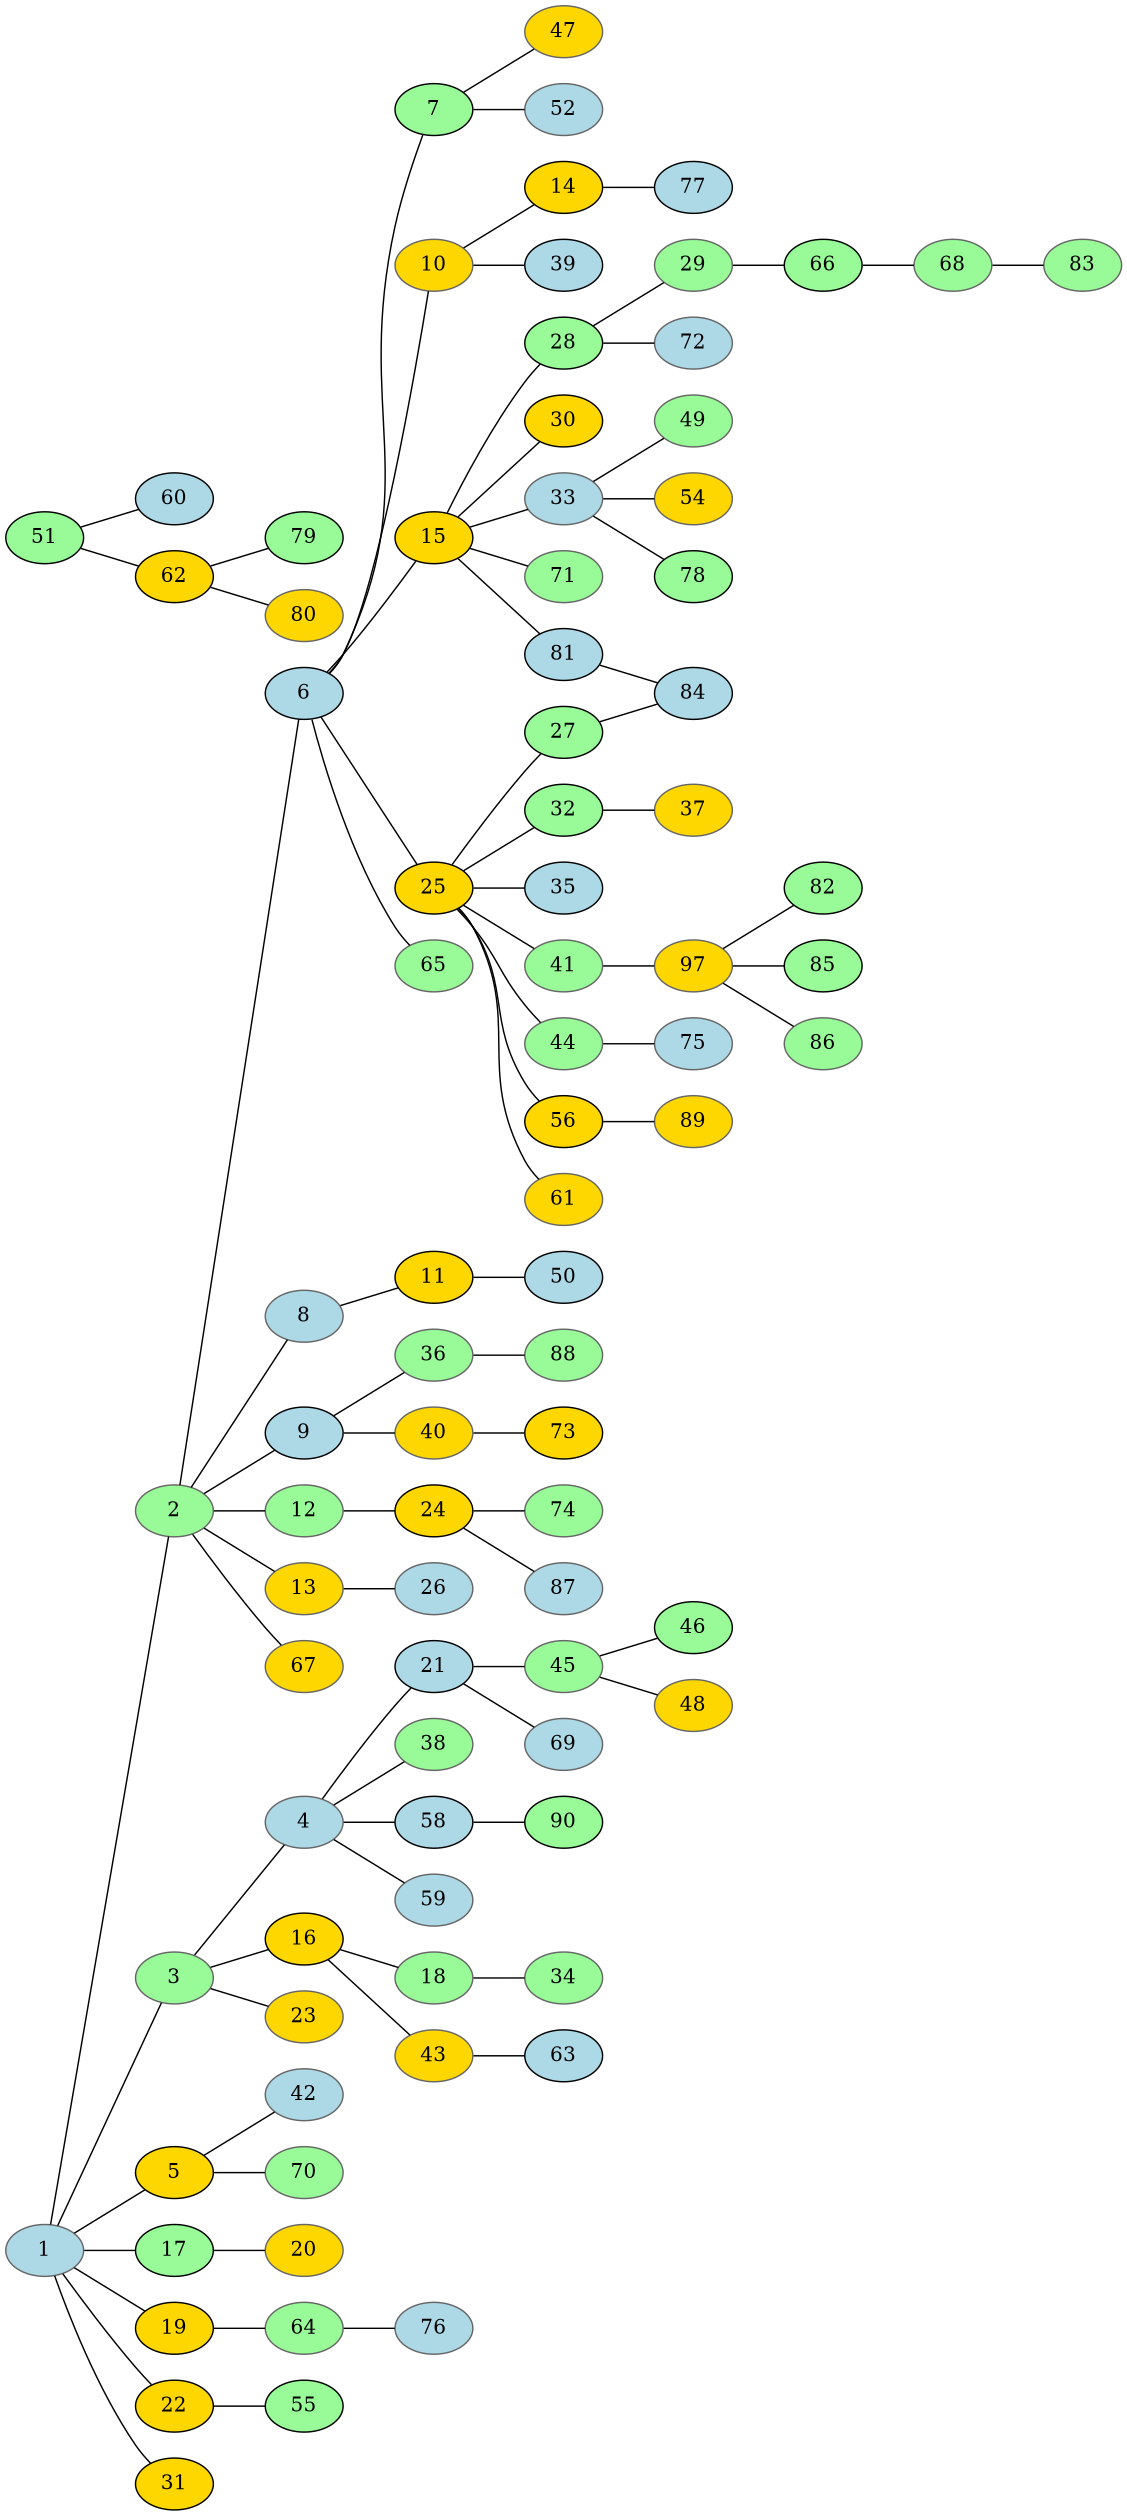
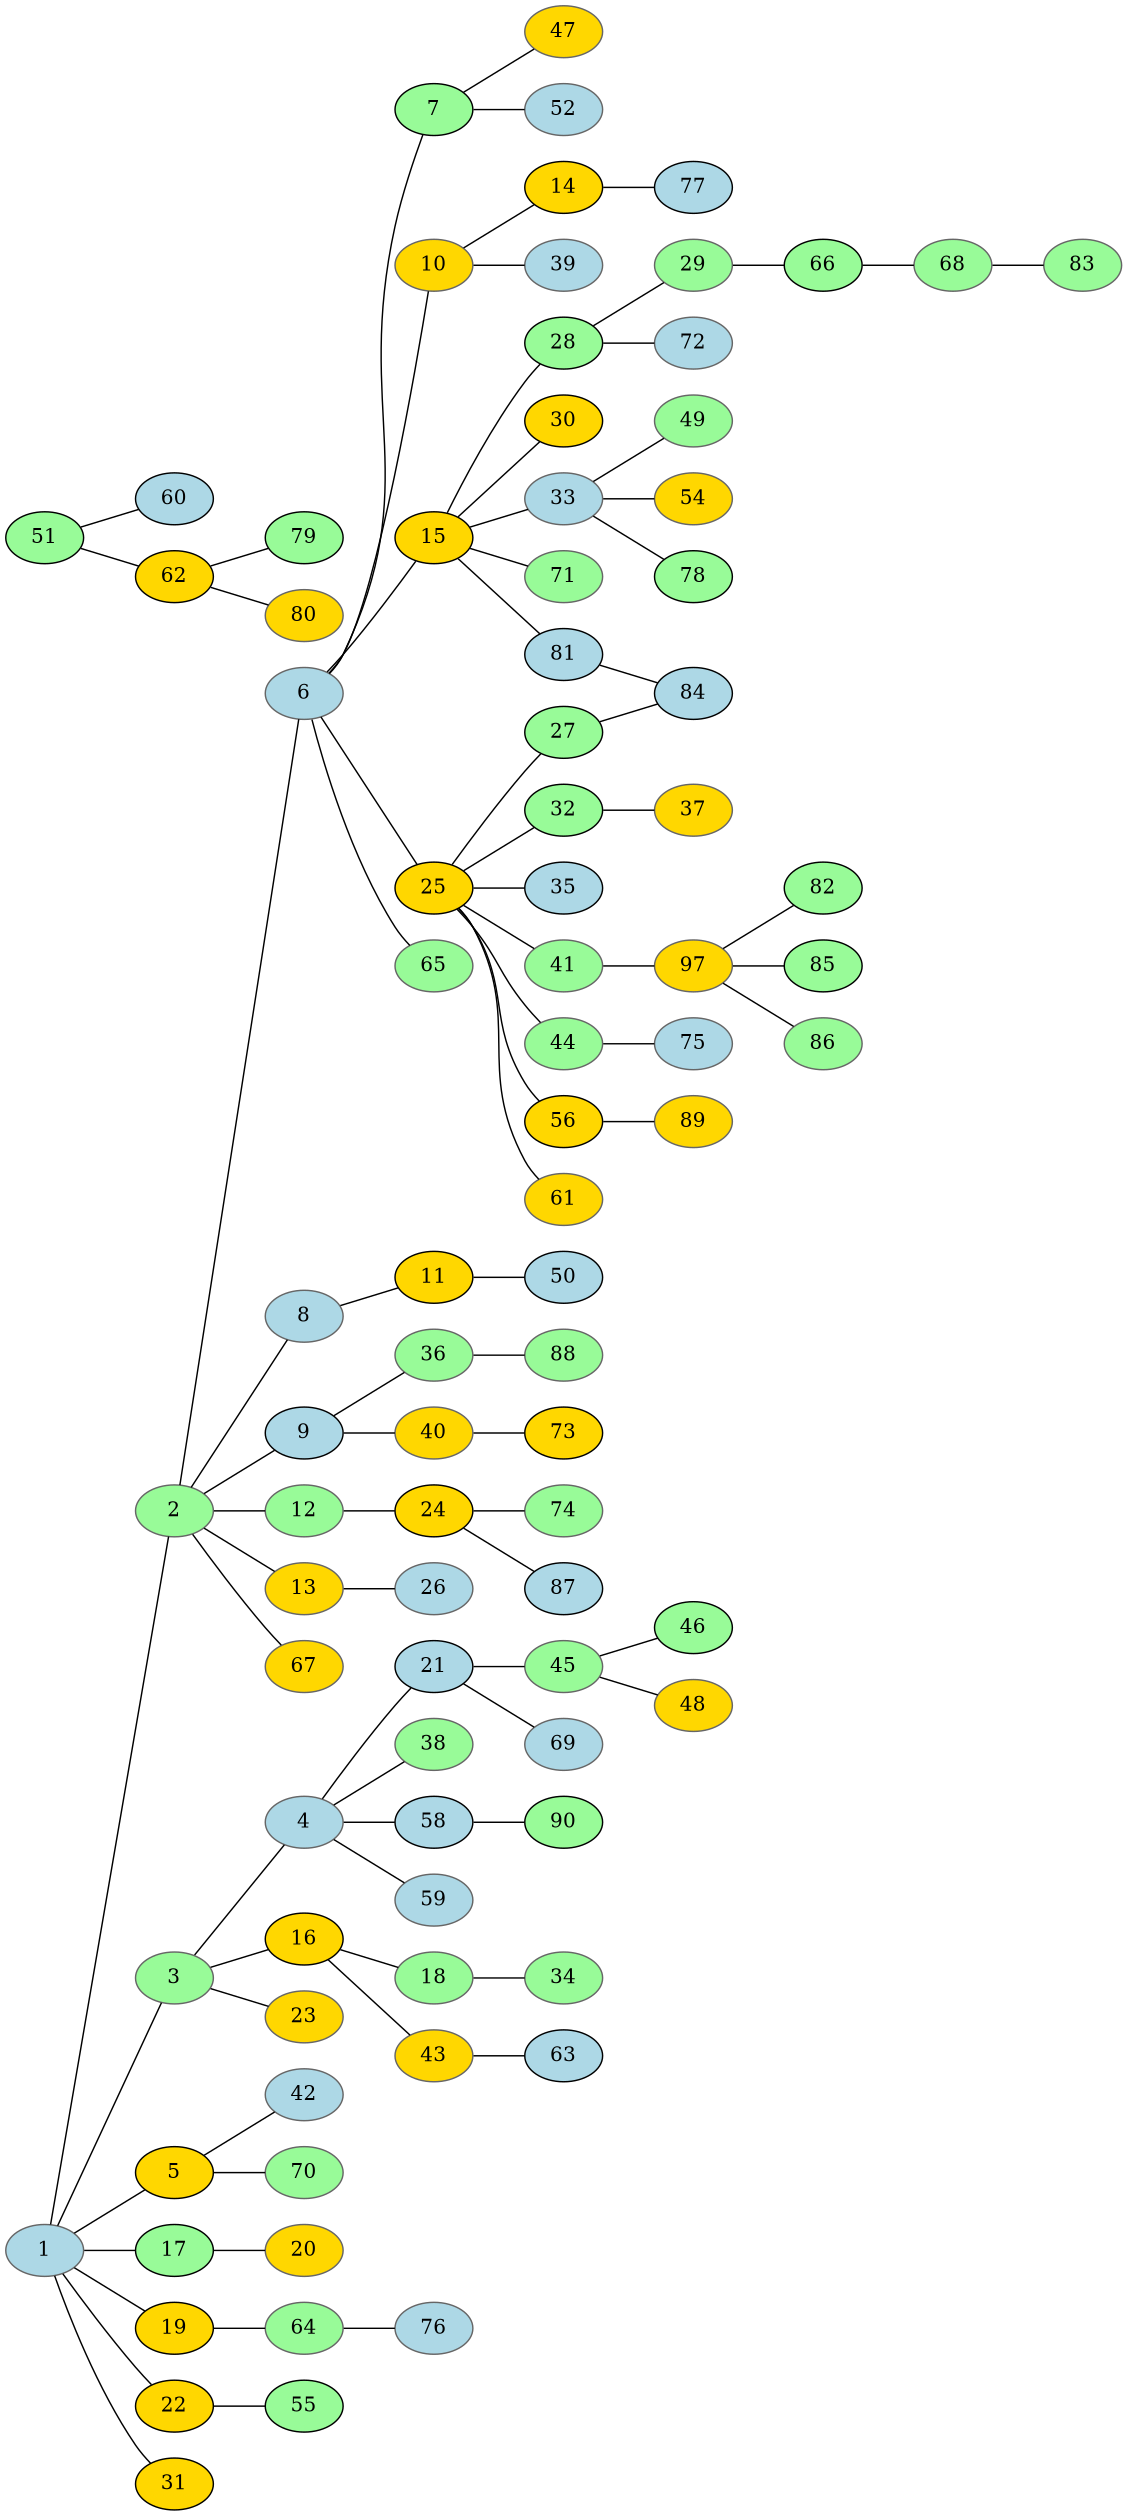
node "39": color black -> gray40
node "6": color black -> gray40
node "87": color gray40 -> black
